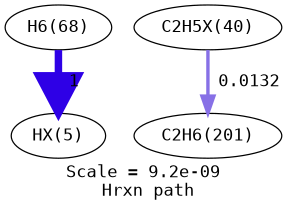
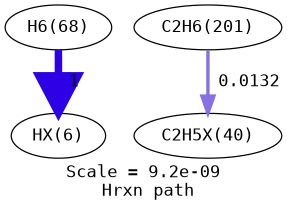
edge "C2H5X(40)" -> "C2H6(201)": reversed
node "HX(5)": label "HX(5)" -> "HX(6)"
